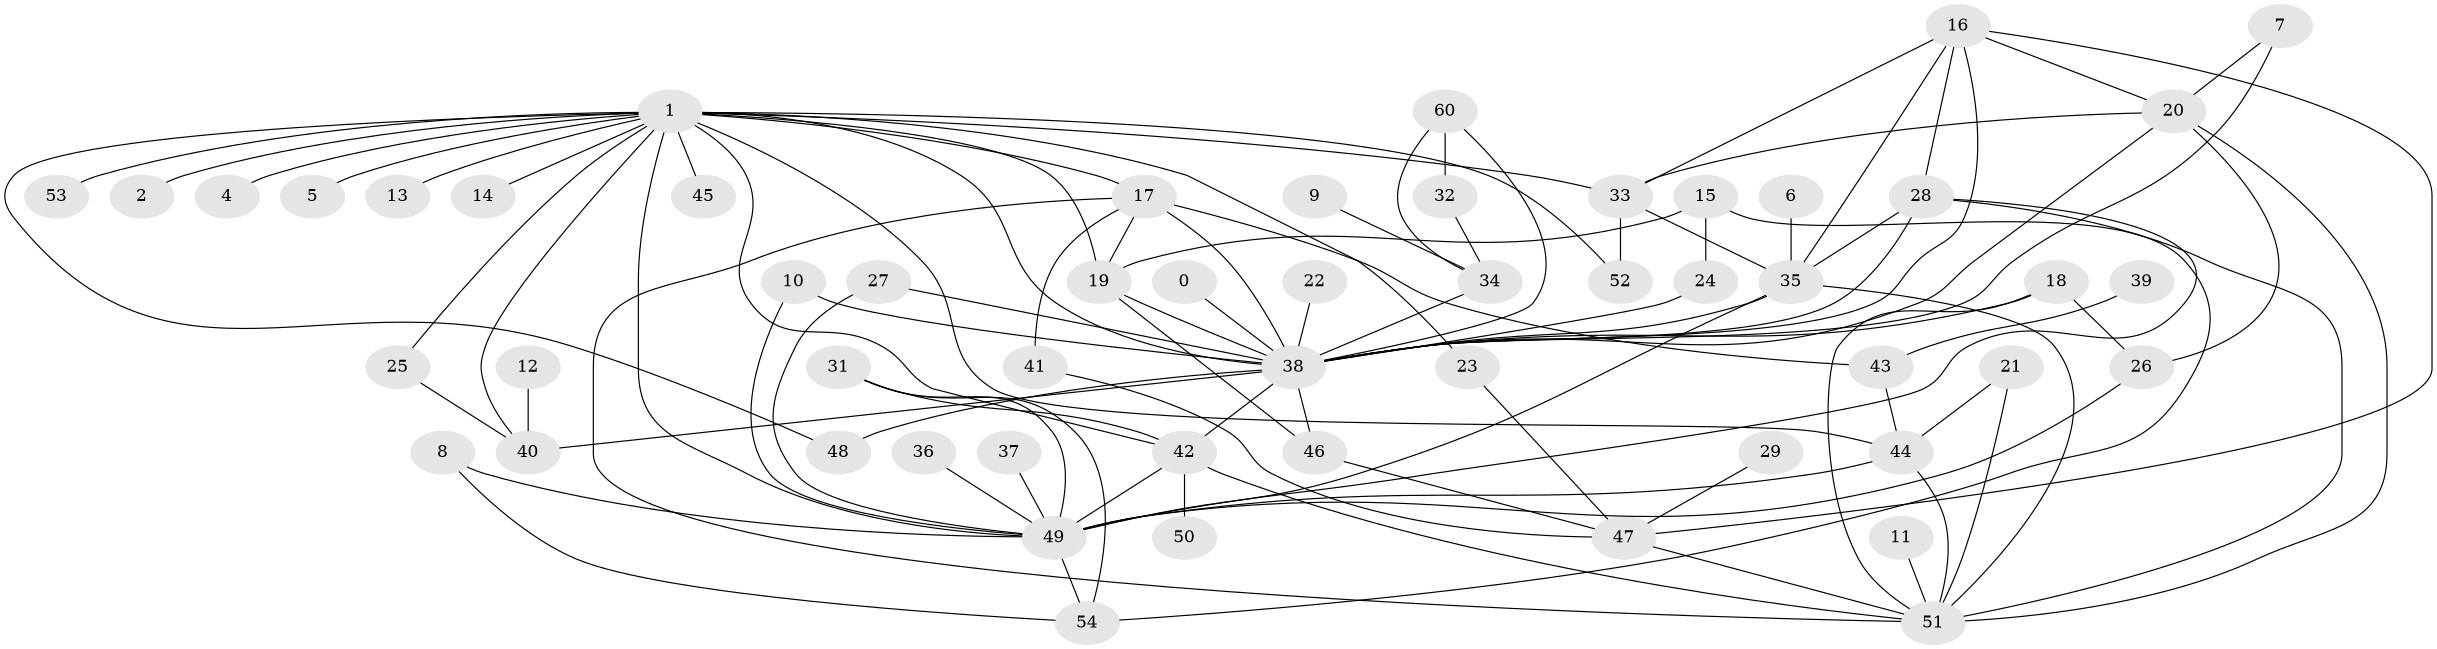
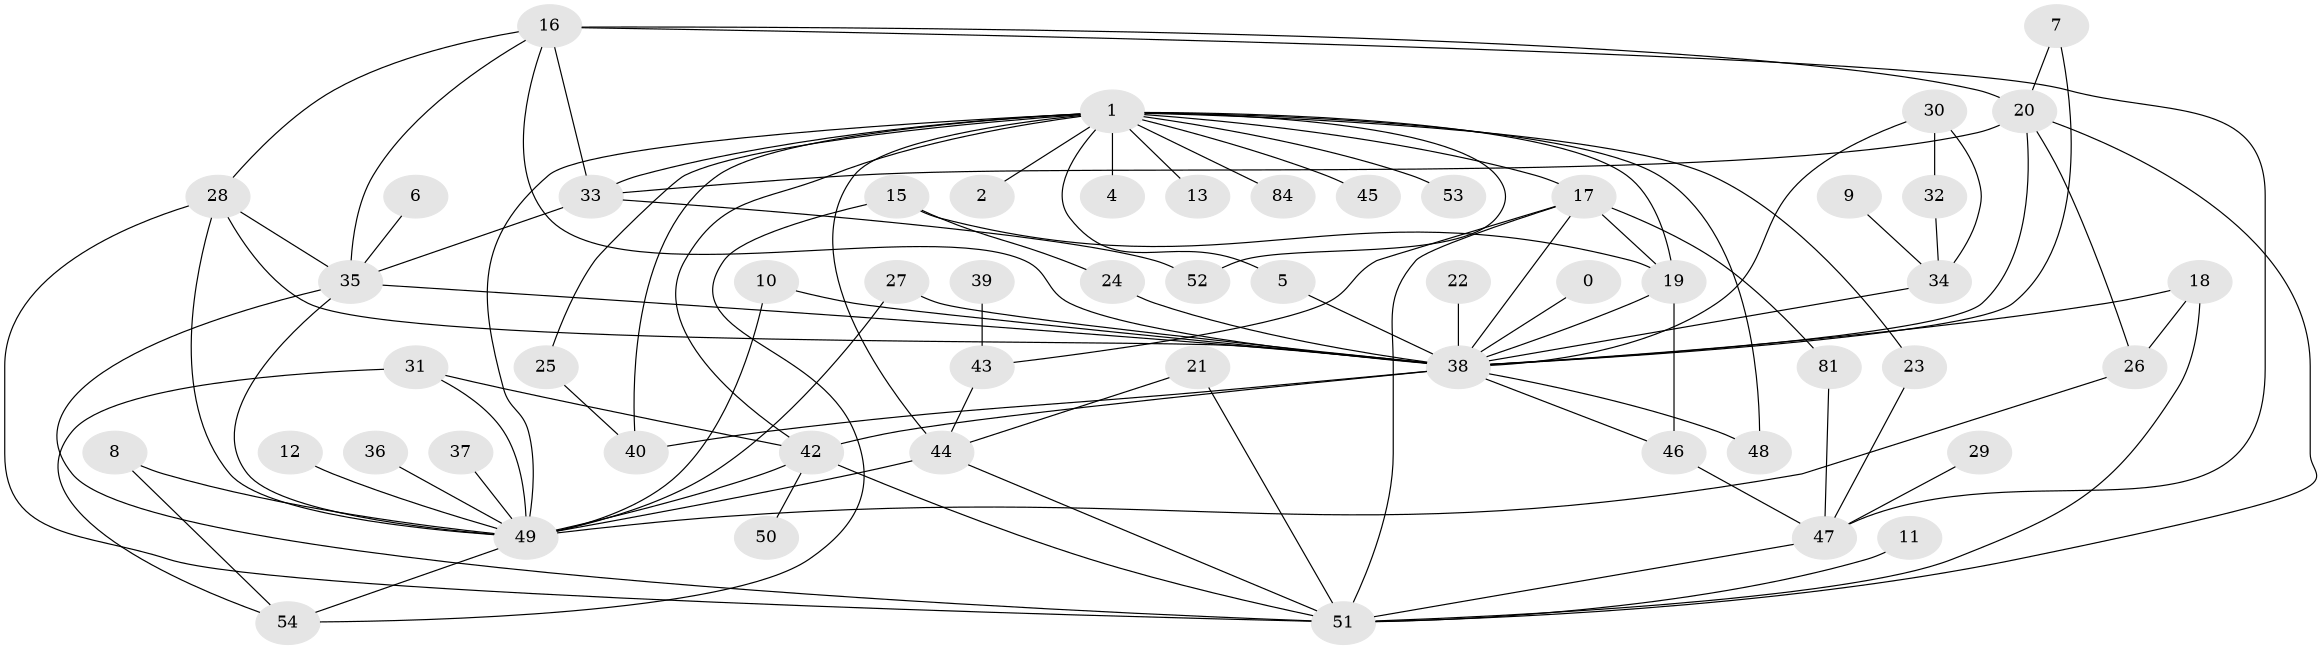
node "60": label "60" -> "30"
node "14": label "14" -> "84"
edge "1" -- "38": now "5" -- "38"
node "41": label "41" -> "81"
edge "12" -- "40": now "12" -- "49"
